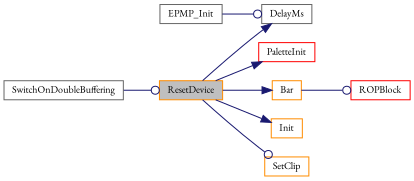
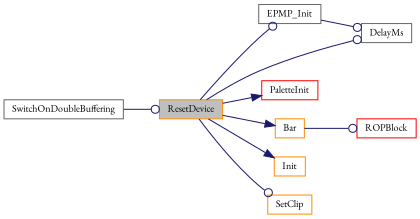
edge "ResetDevice" -> "DelayMs": arrowhead normal -> odot
edge "ResetDevice" -> "EPMP_Init": added
